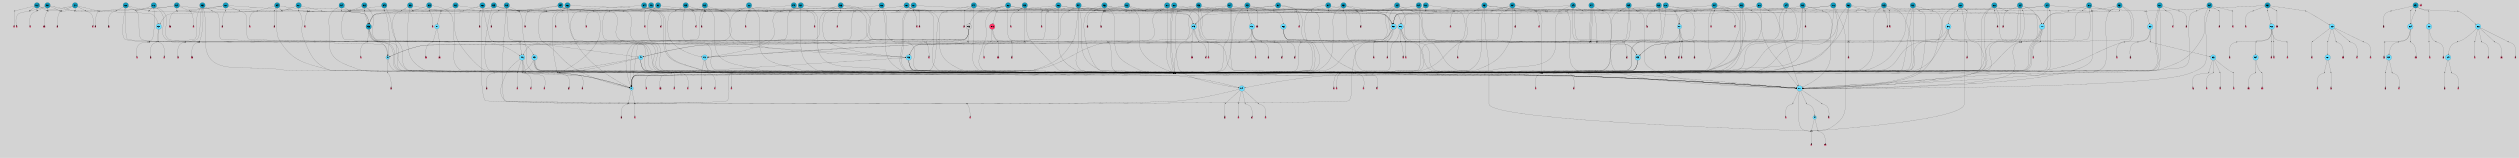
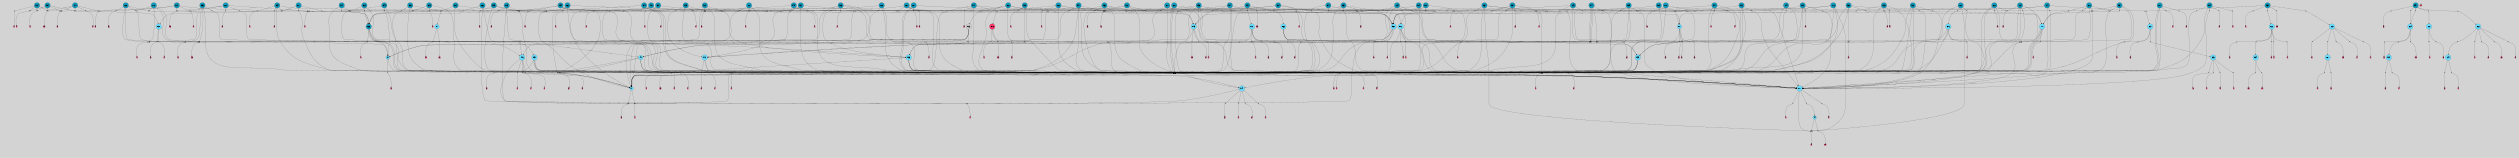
node "T802": removed
